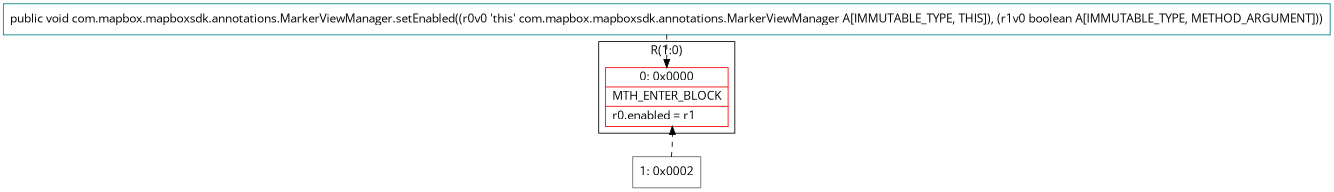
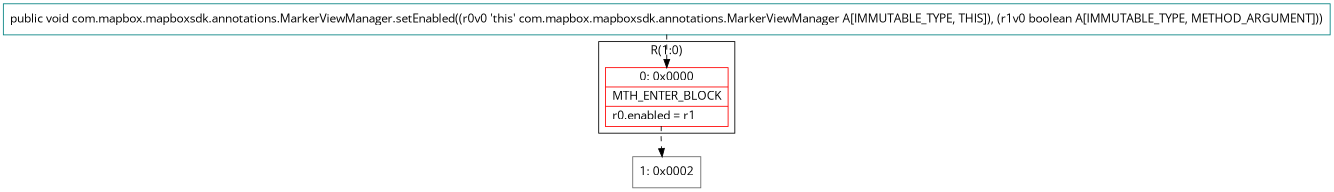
edge "1: 0x0002" -> "0: 0x0000": reversed
